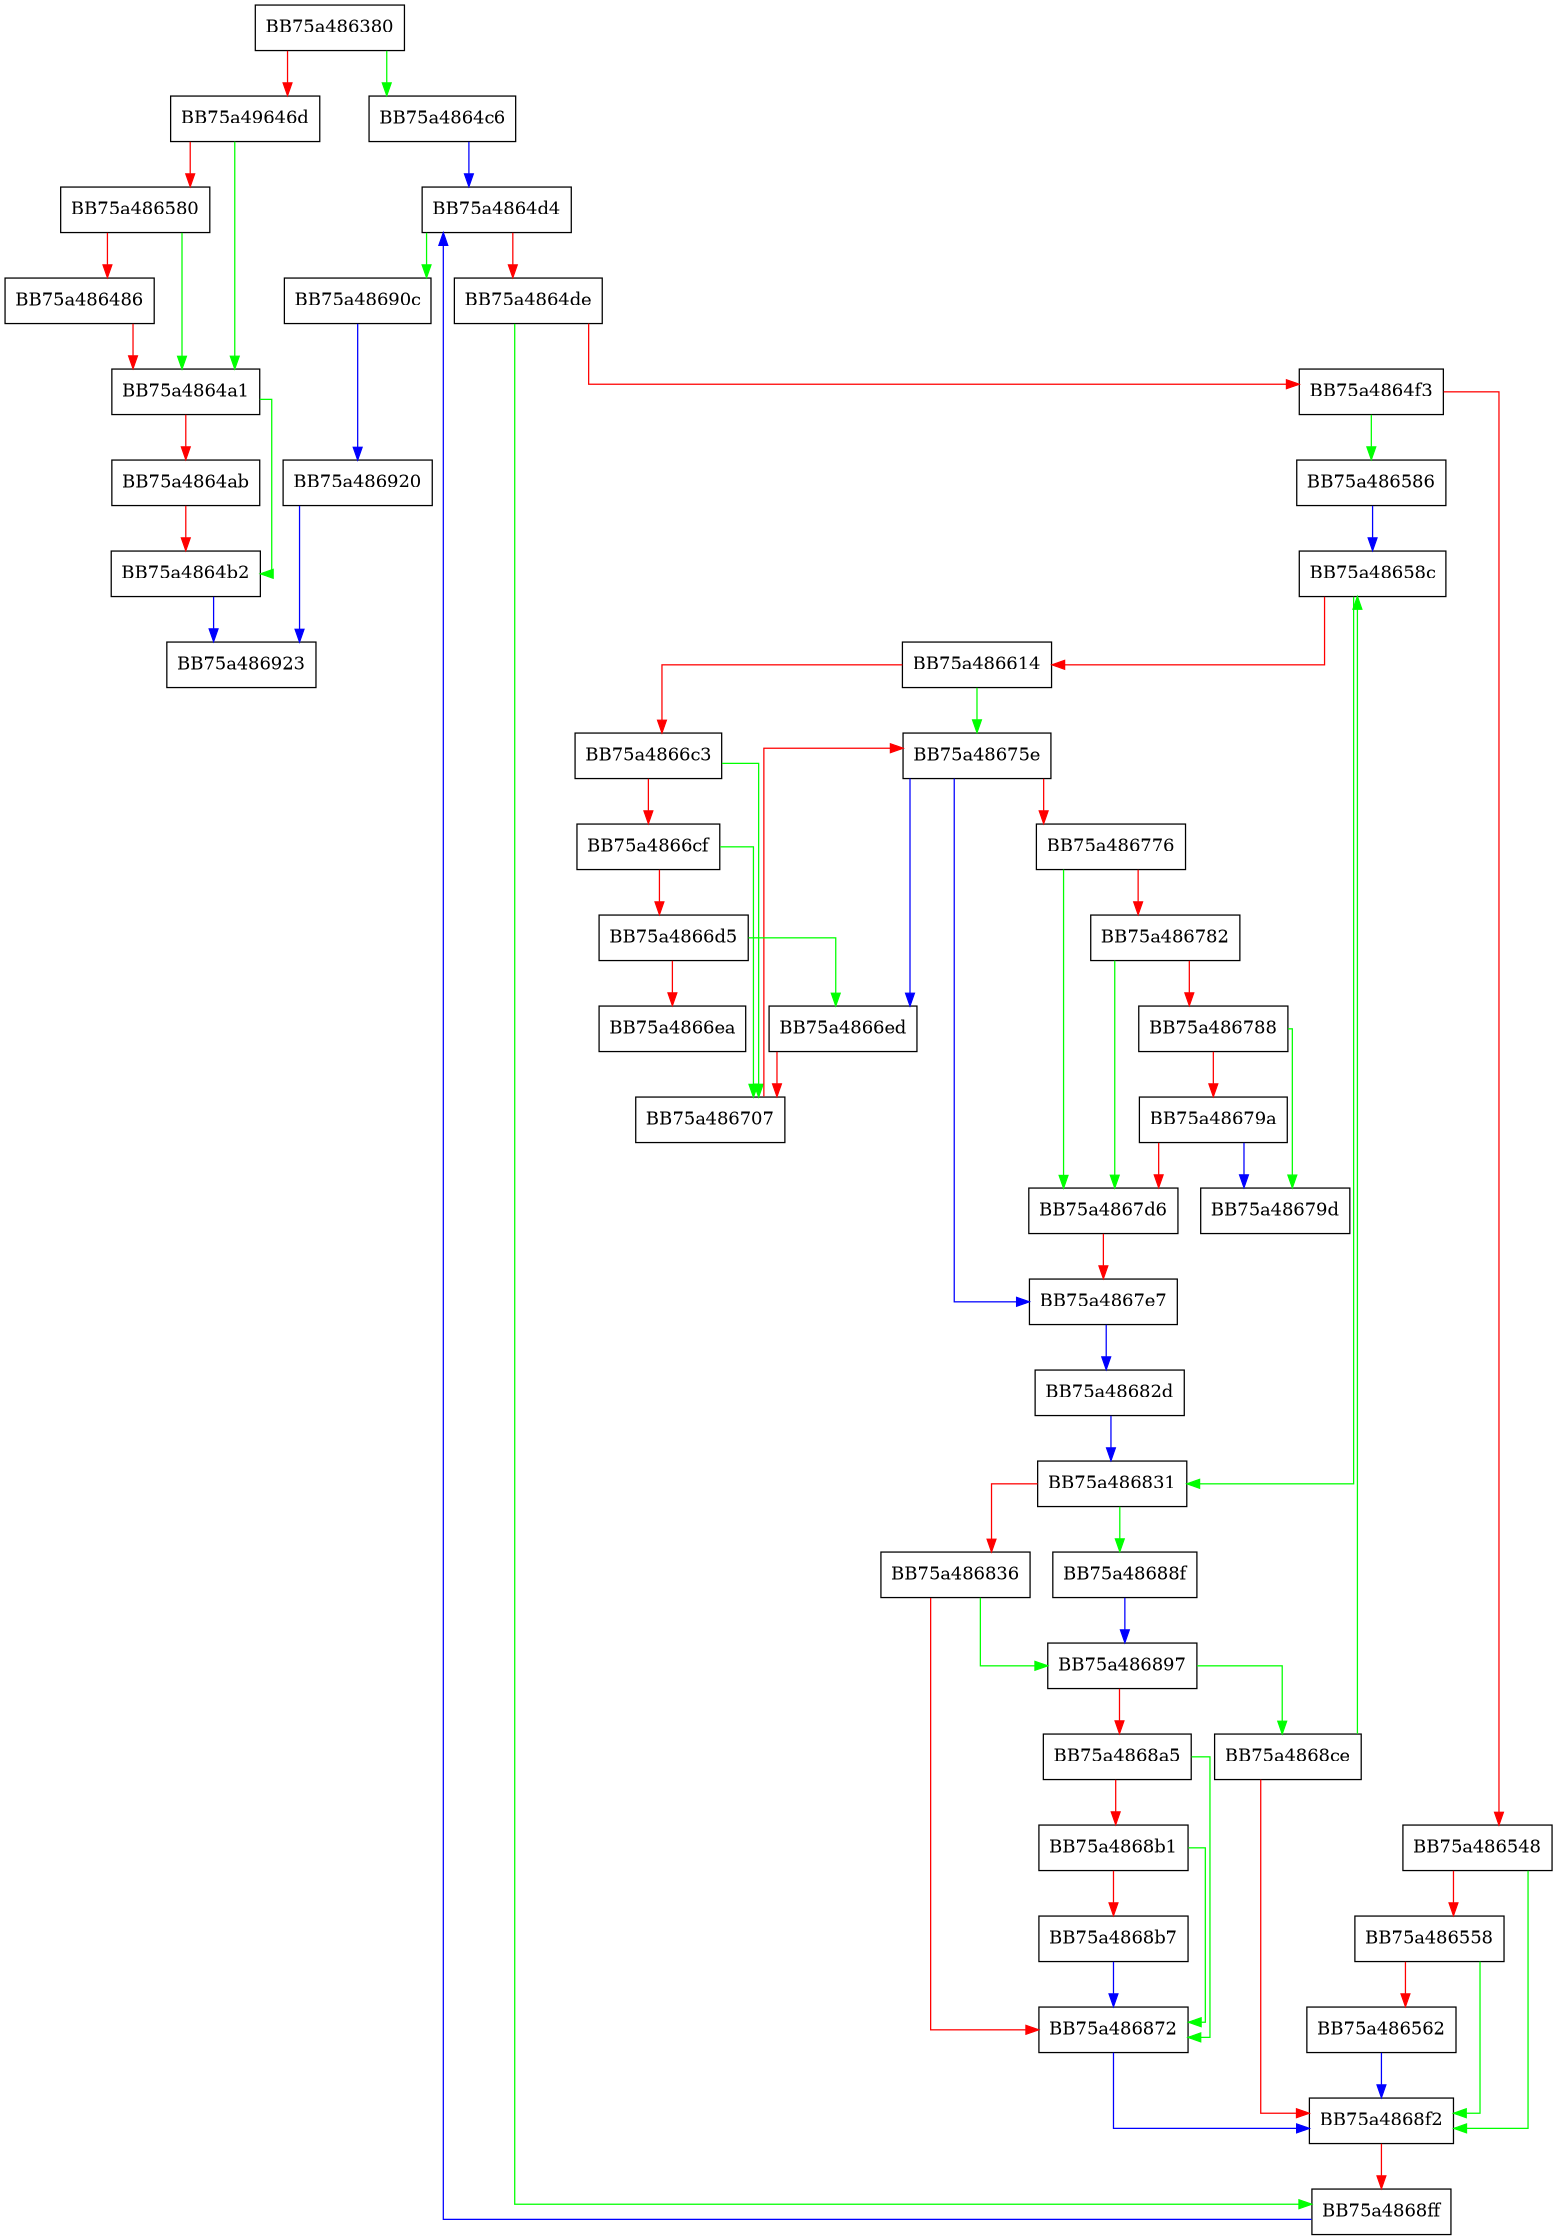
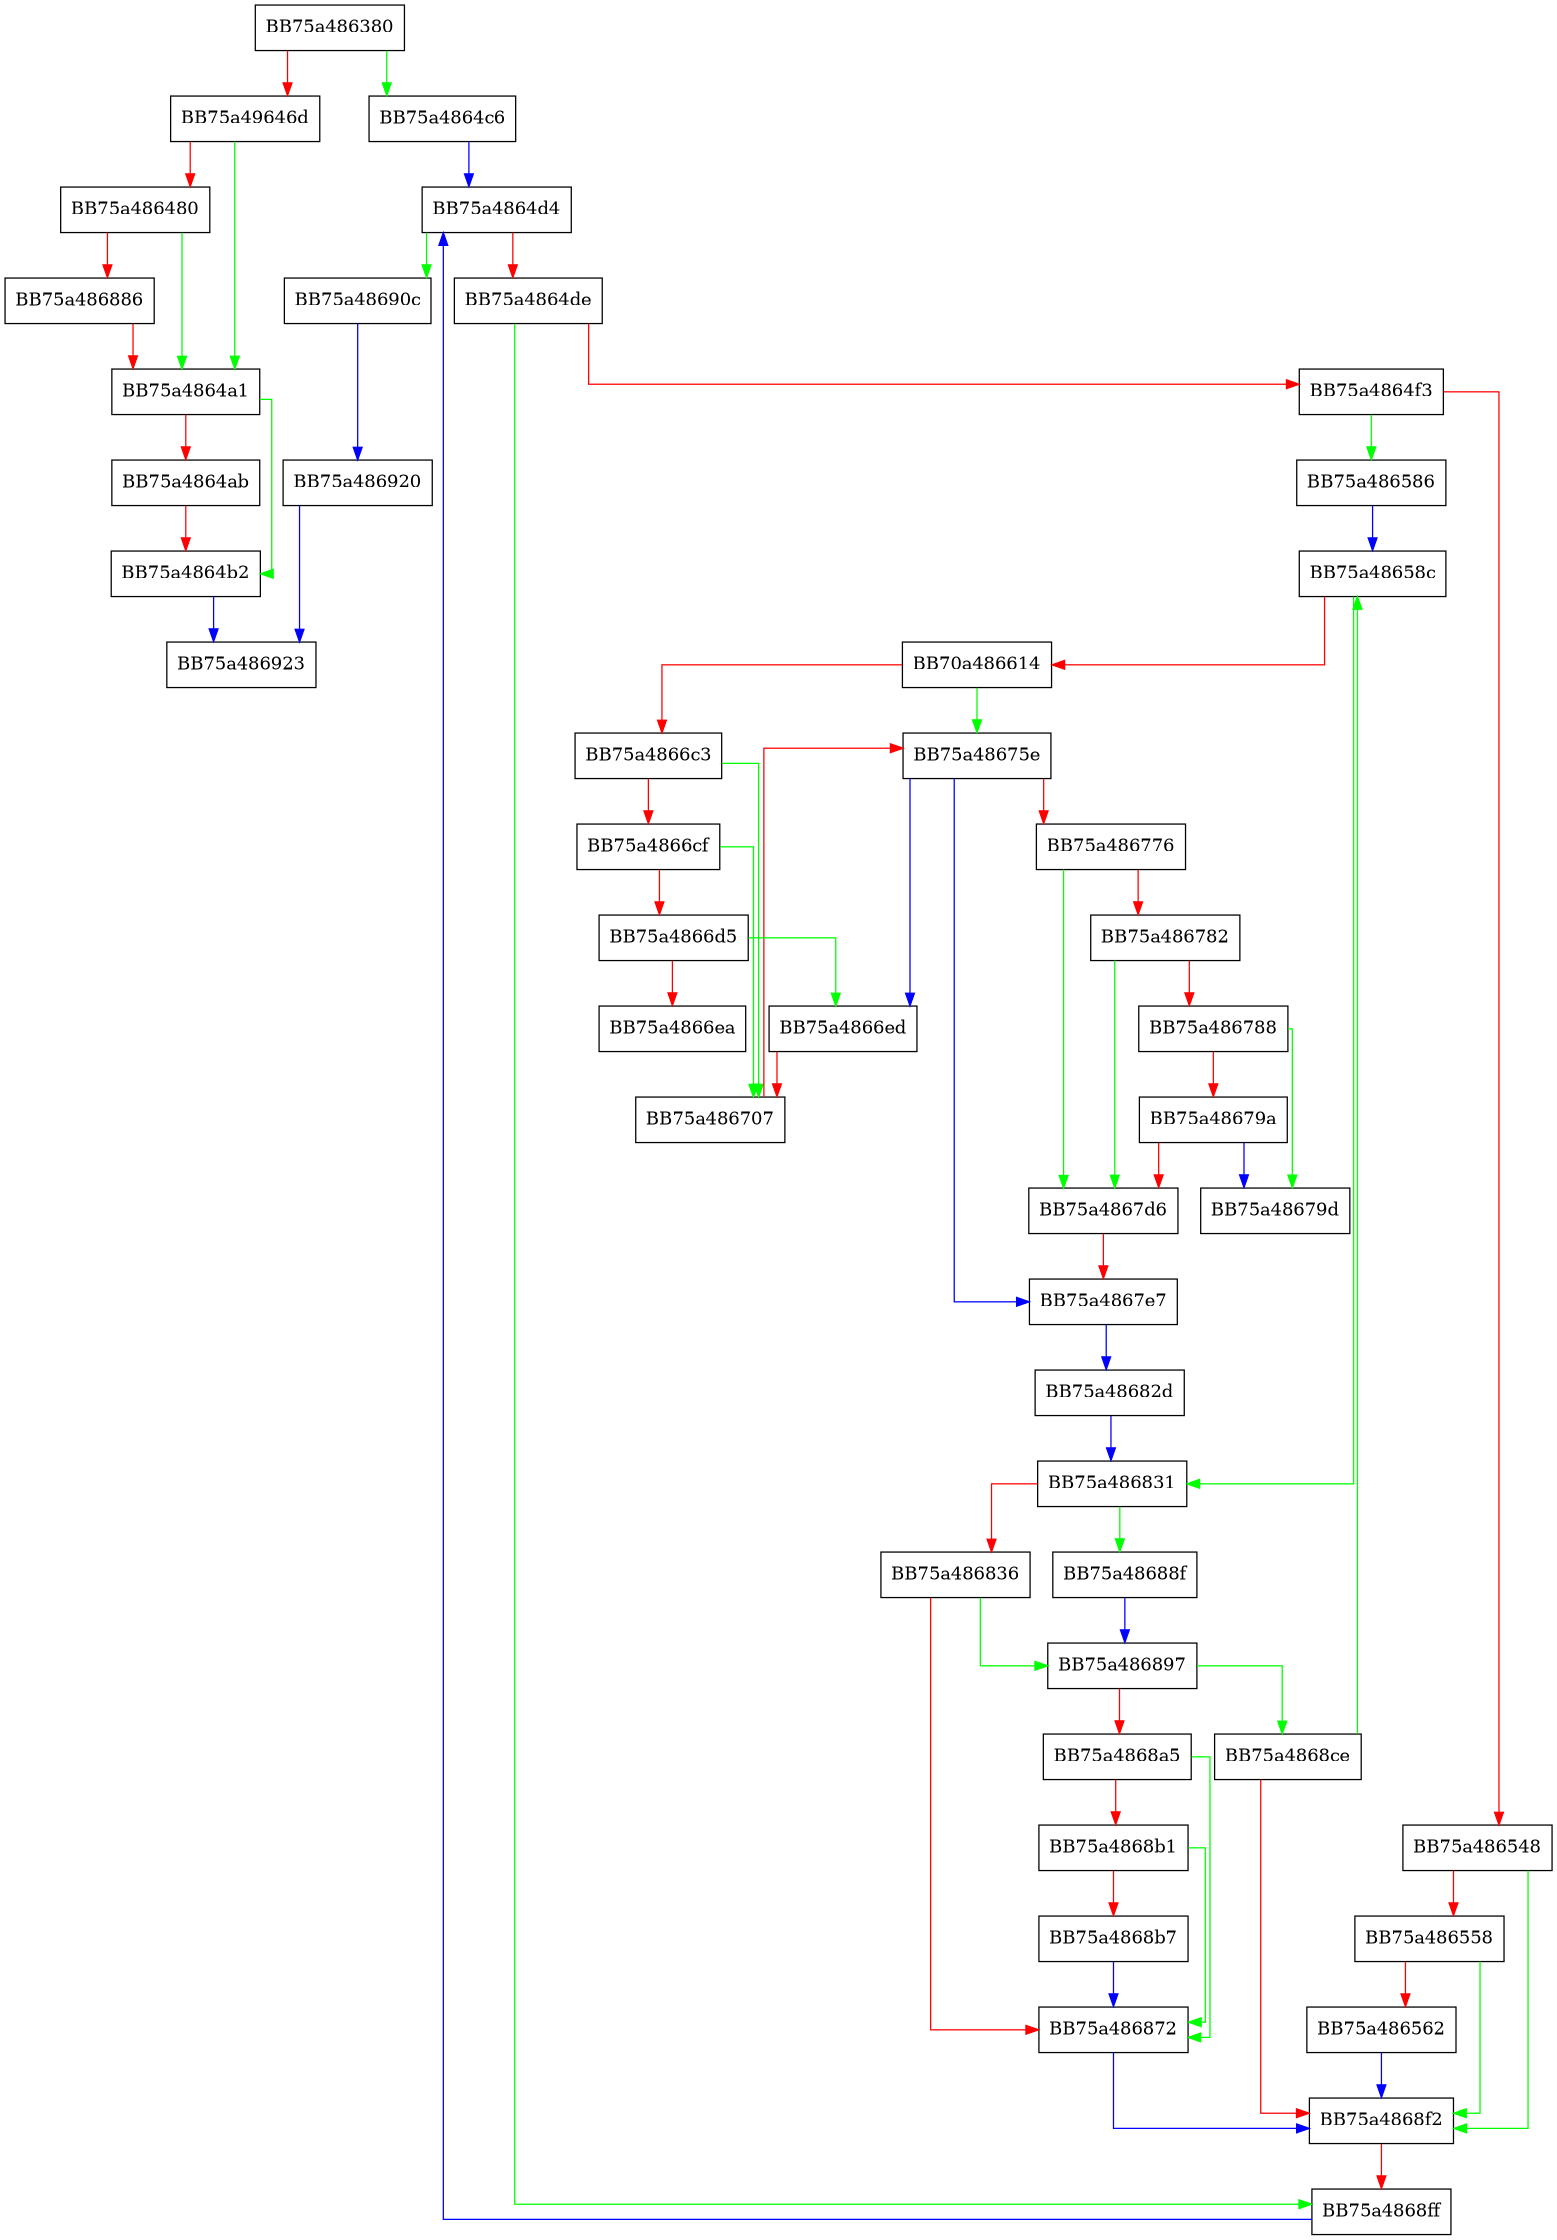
node "BB75a486580": label "BB75a486580" -> "BB75a486480"
node "BB75a486486": label "BB75a486486" -> "BB75a486886"
node "BB75a486614": label "BB75a486614" -> "BB70a486614"
